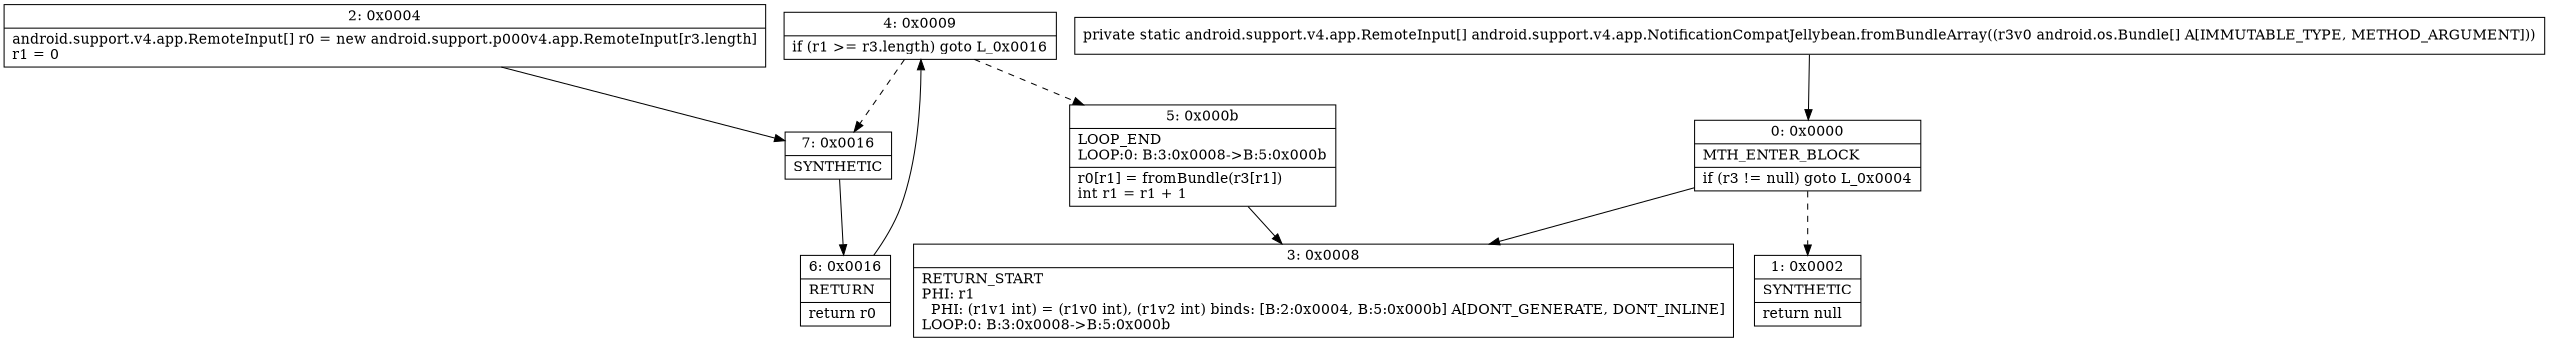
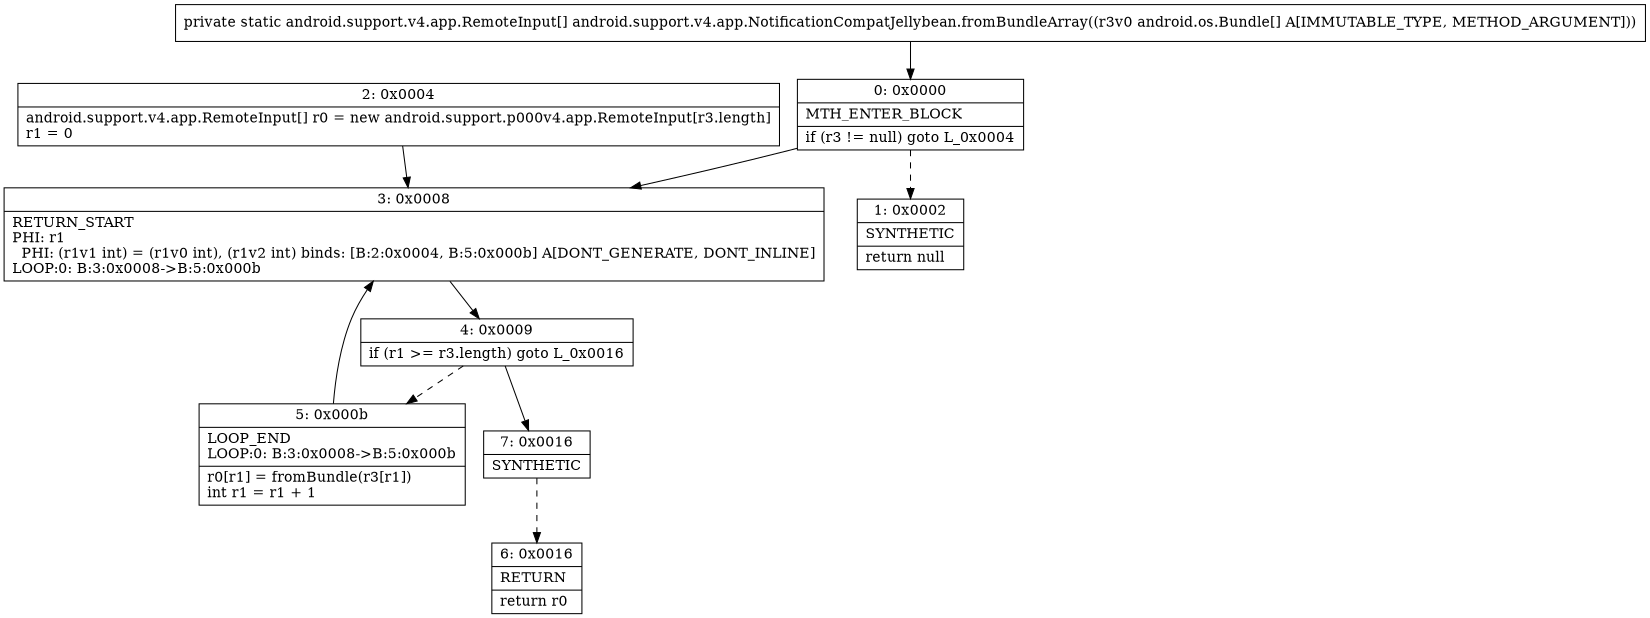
edge "4: 0x0009" -> "7: 0x0016": style dashed -> solid
edge "2: 0x0004" -> "7: 0x0016": now "2: 0x0004" -> "3: 0x0008"
edge "6: 0x0016" -> "4: 0x0009": now "3: 0x0008" -> "4: 0x0009"
edge "7: 0x0016" -> "6: 0x0016": style solid -> dashed
